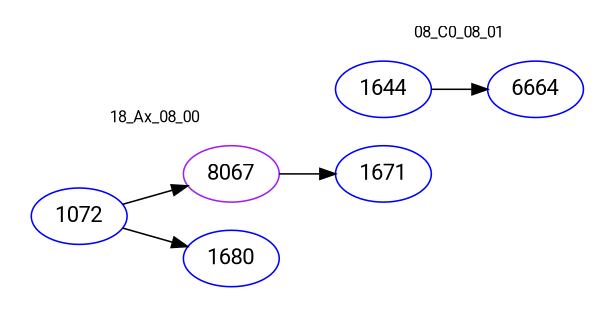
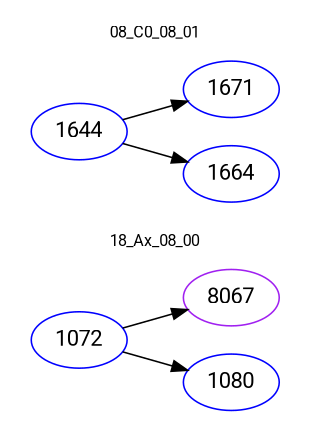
node "6664": label "6664" -> "1664"
edge "8067" -> "1671": now "1644" -> "1671"
node "1680": label "1680" -> "1080"
